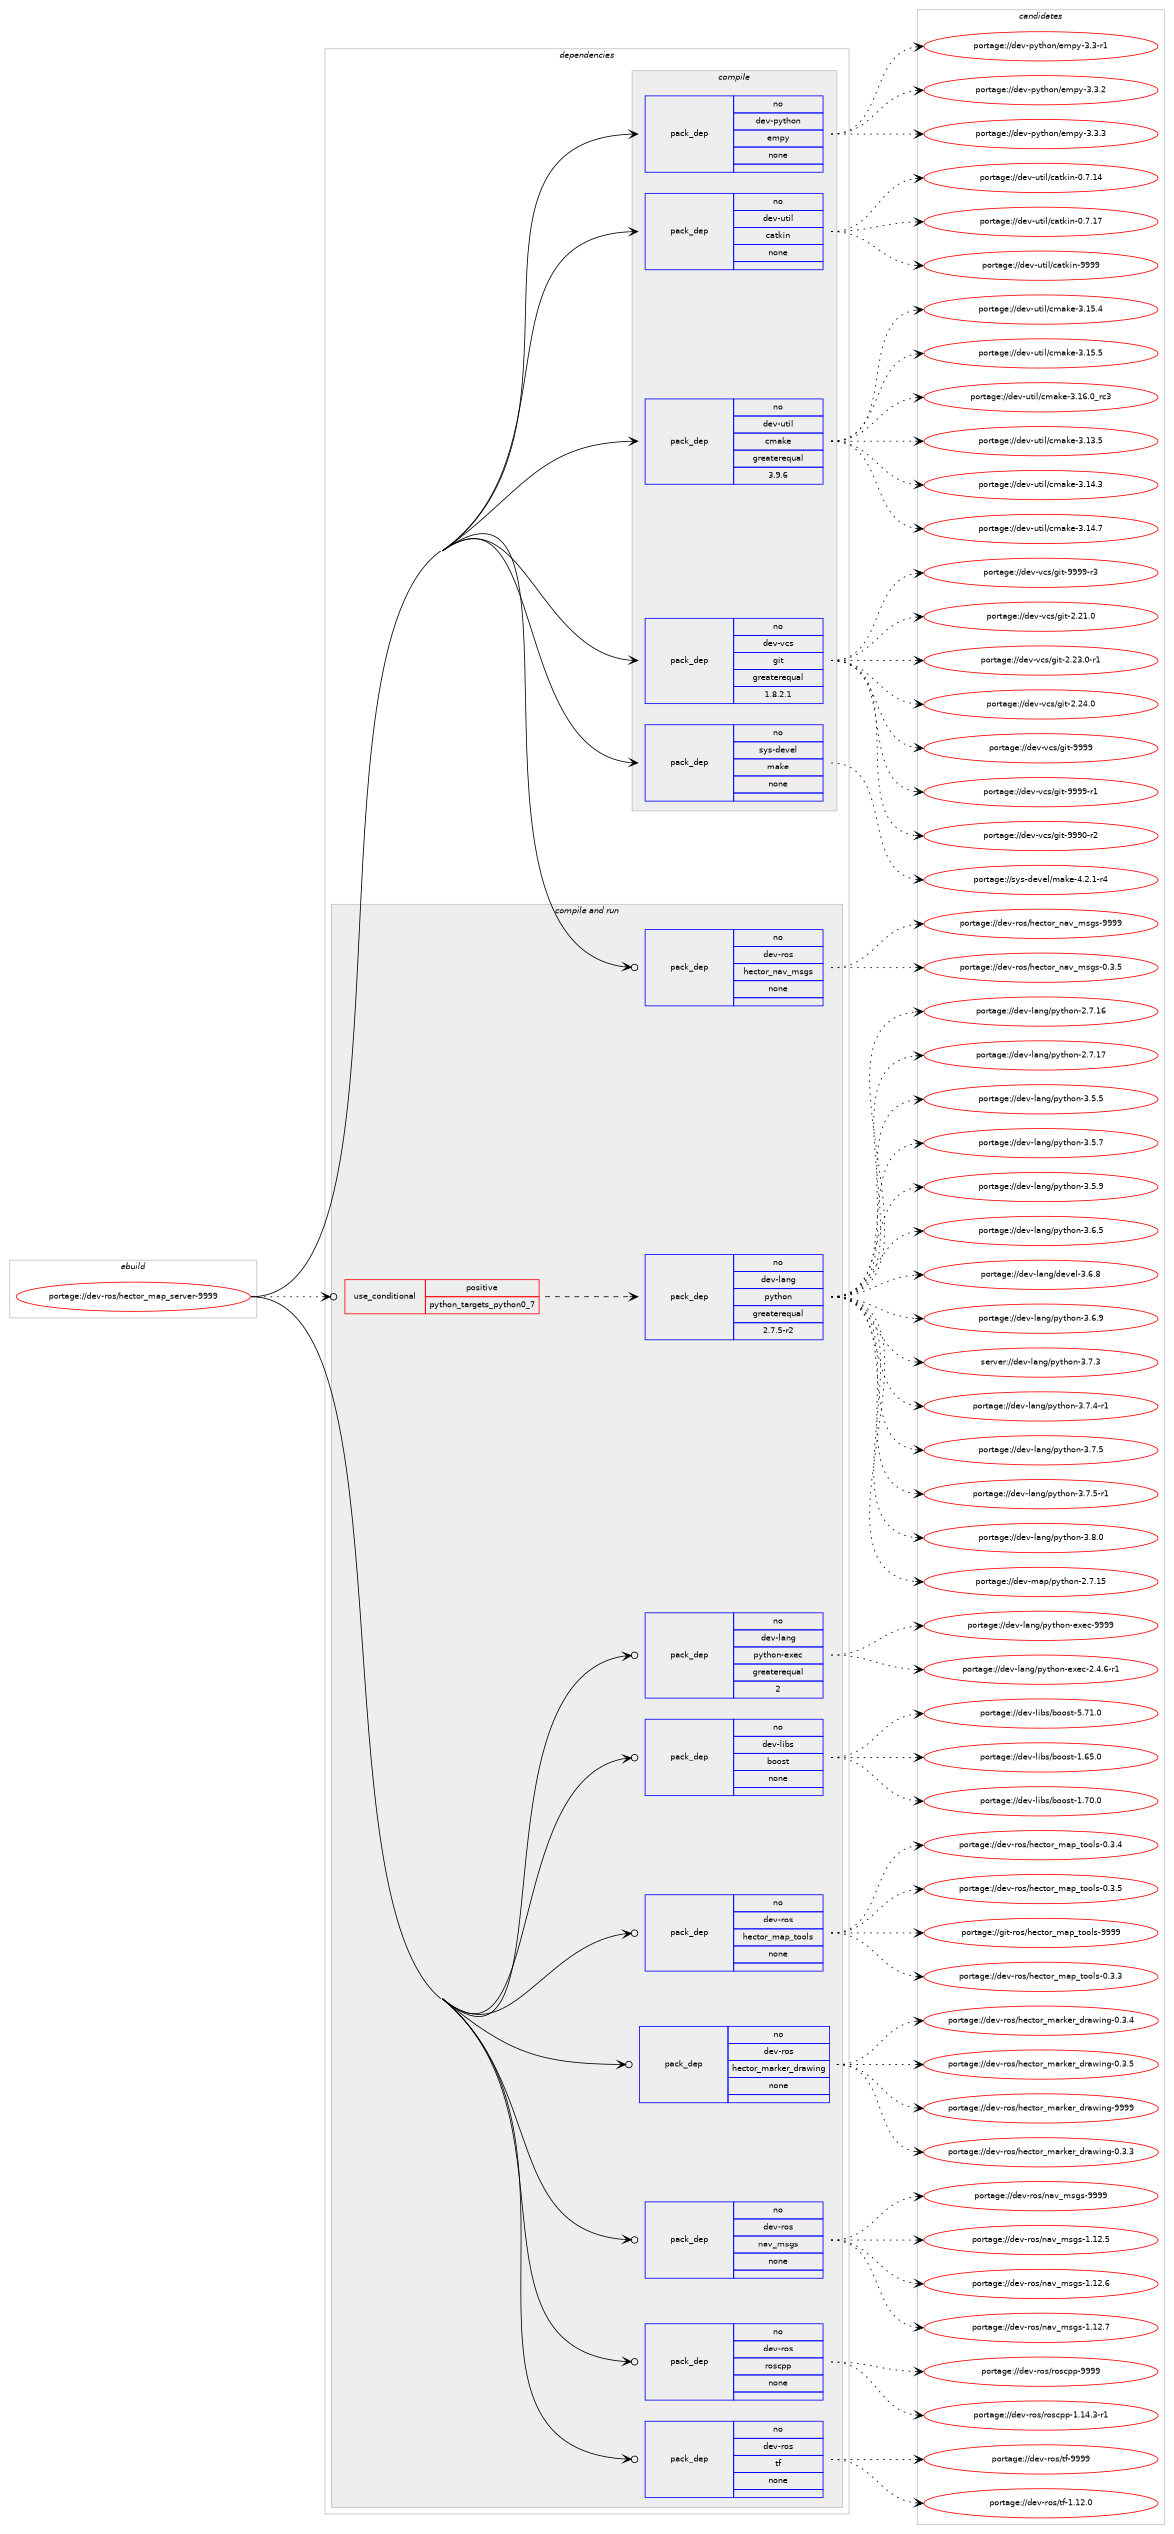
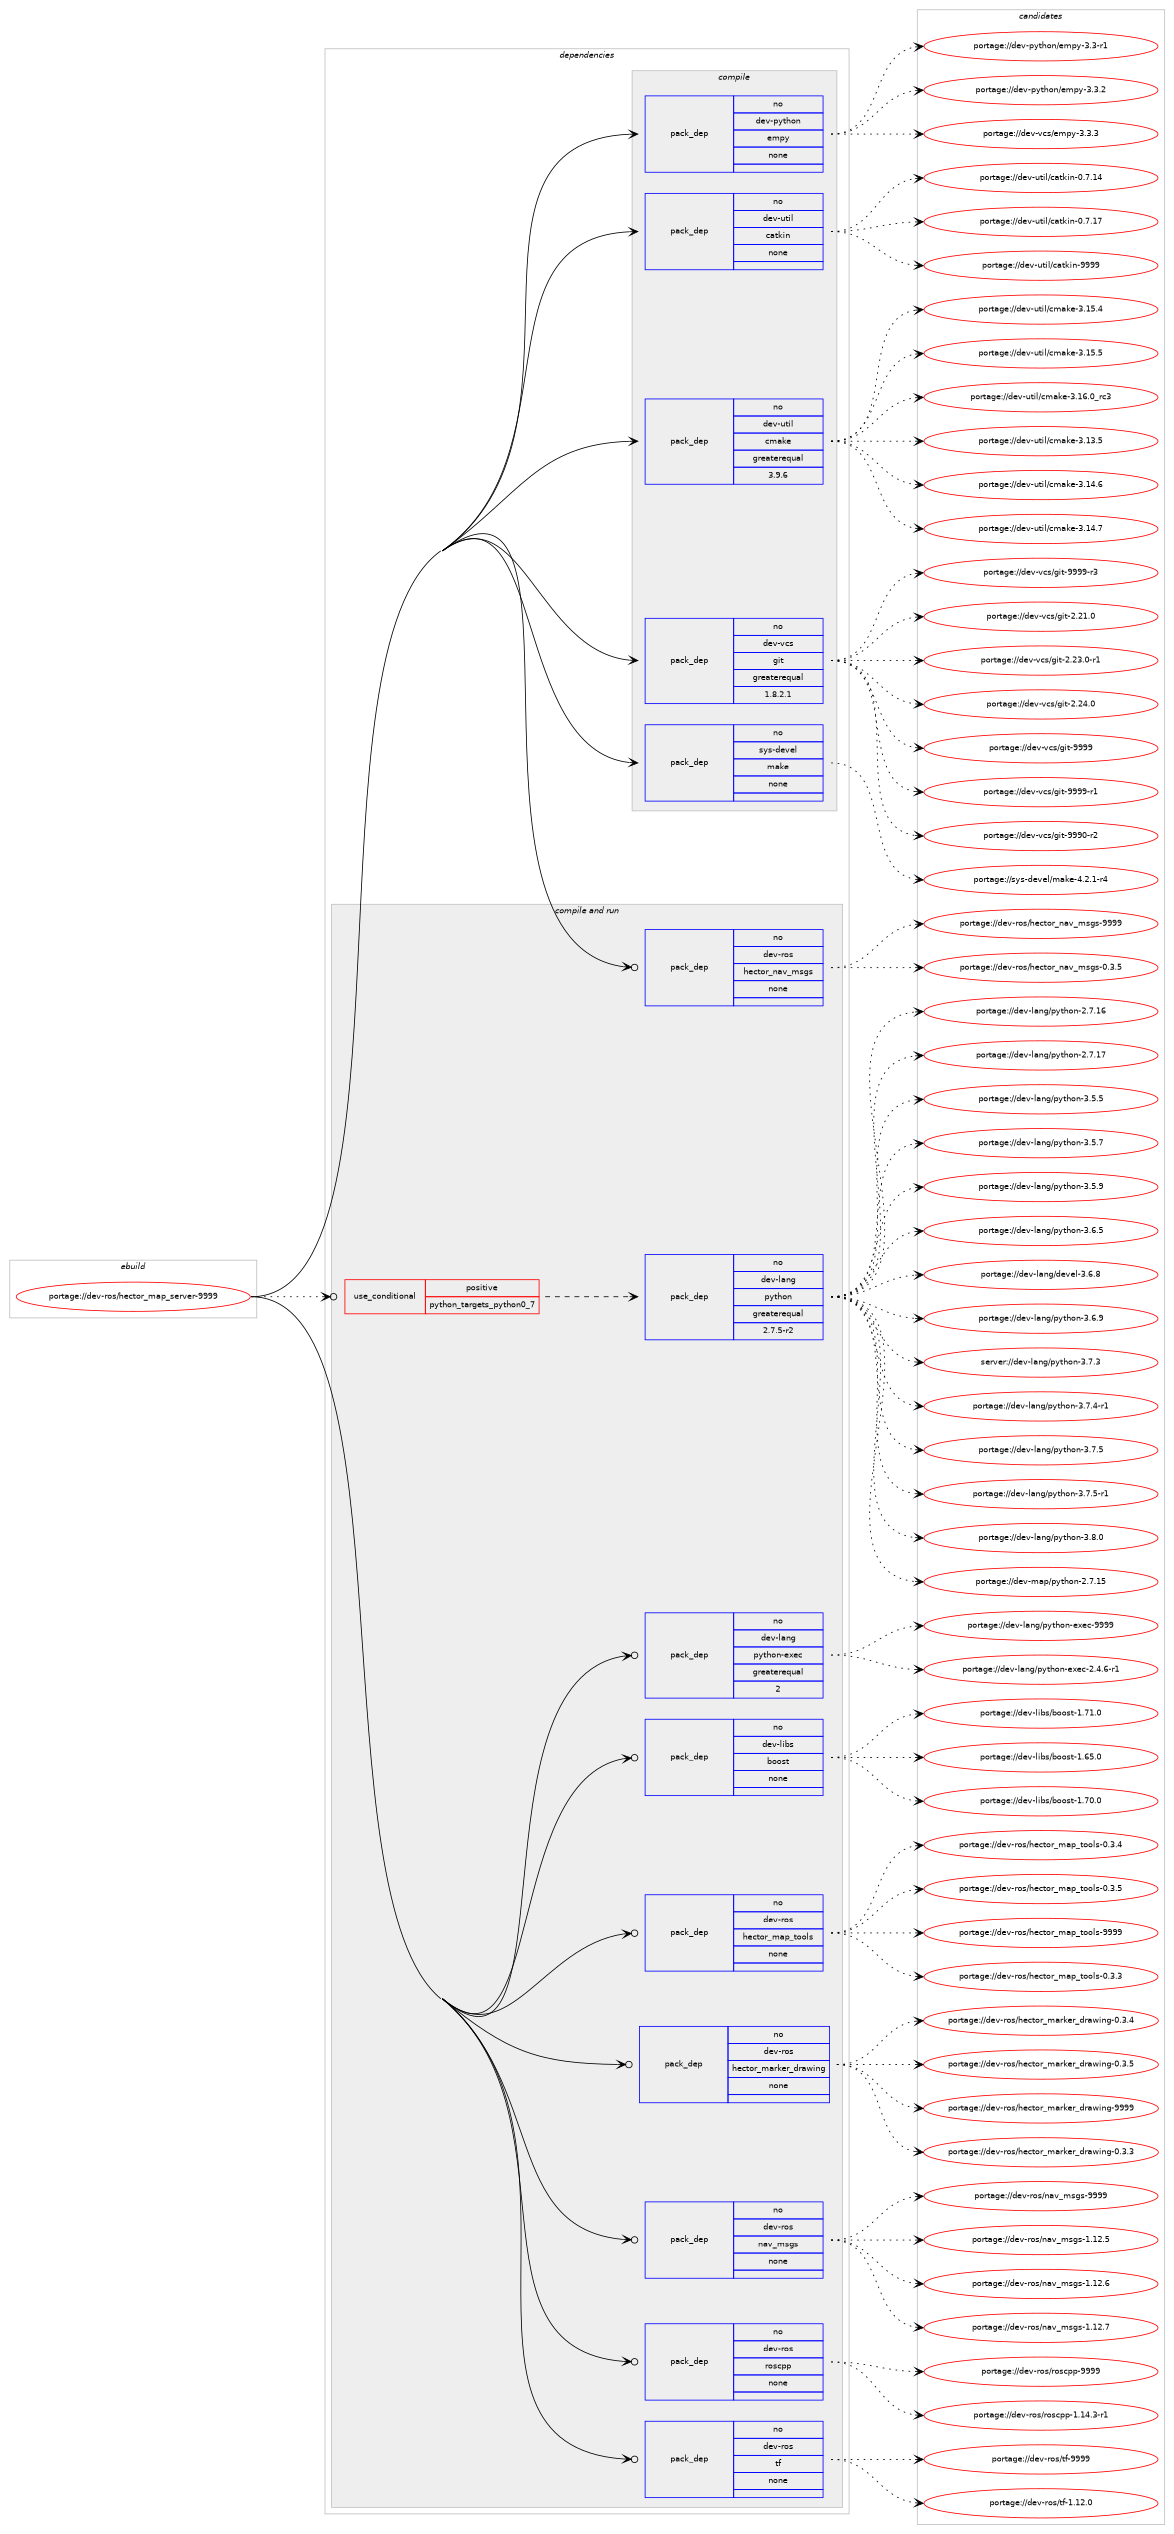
node "portage://dev-python/empy-3.3.3": label "portage://dev-python/empy-3.3.3" -> "portage://dev-vcs/empy-3.3.3"
node "portage://dev-util/cmake-3.14.3": label "portage://dev-util/cmake-3.14.3" -> "portage://dev-util/cmake-3.14.6"
node "portage://dev-libs/boost-5.71.0": label "portage://dev-libs/boost-5.71.0" -> "portage://dev-libs/boost-1.71.0"
node "portage://git-ros/hector_map_tools-9999": label "portage://git-ros/hector_map_tools-9999" -> "portage://dev-ros/hector_map_tools-9999"
